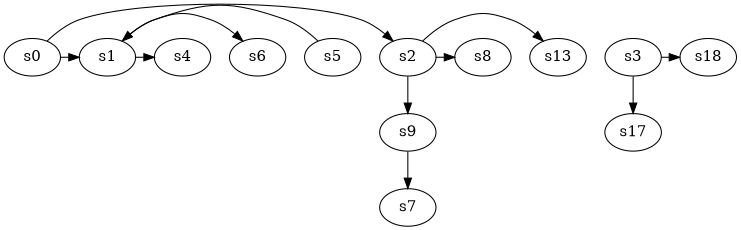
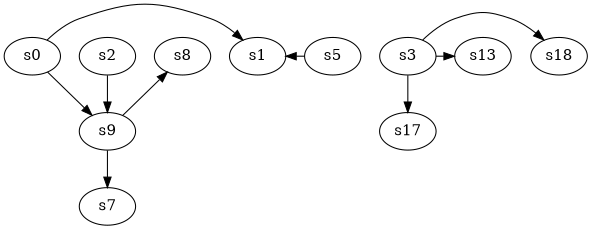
edge "s0" -> "s2": now "s0" -> "s9"
edge "s2" -> "s13": now "s3" -> "s13"
node "s4": removed
node "s6": removed
edge "s2" -> "s8": now "s9" -> "s8"
